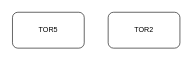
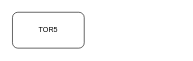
node "TOR2": removed
